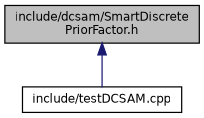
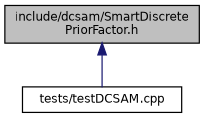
node "include/testDCSAM.cpp": label "include/testDCSAM.cpp" -> "tests/testDCSAM.cpp"
